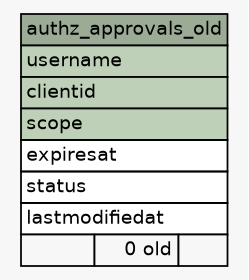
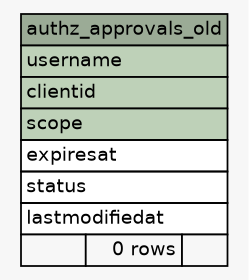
node "authz_approvals_old": text "0 old" -> "0 rows"
